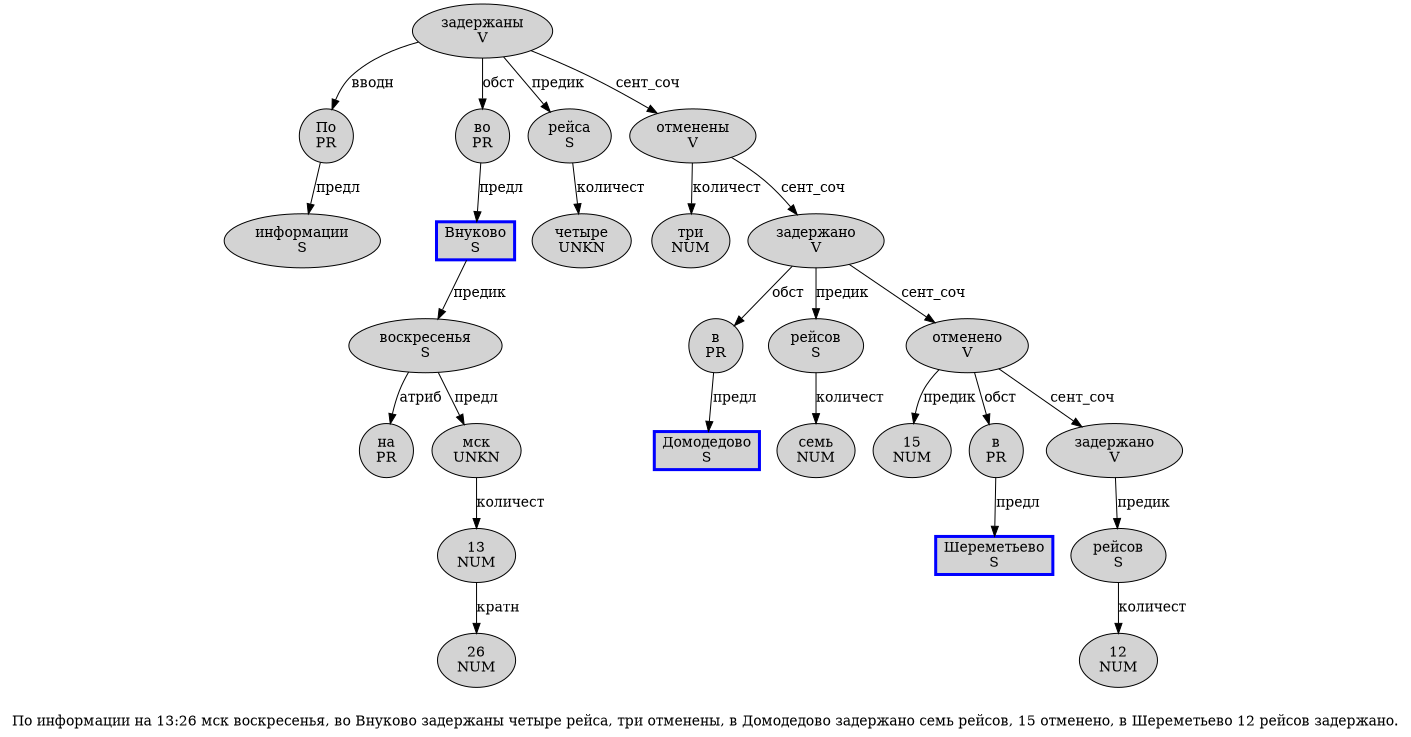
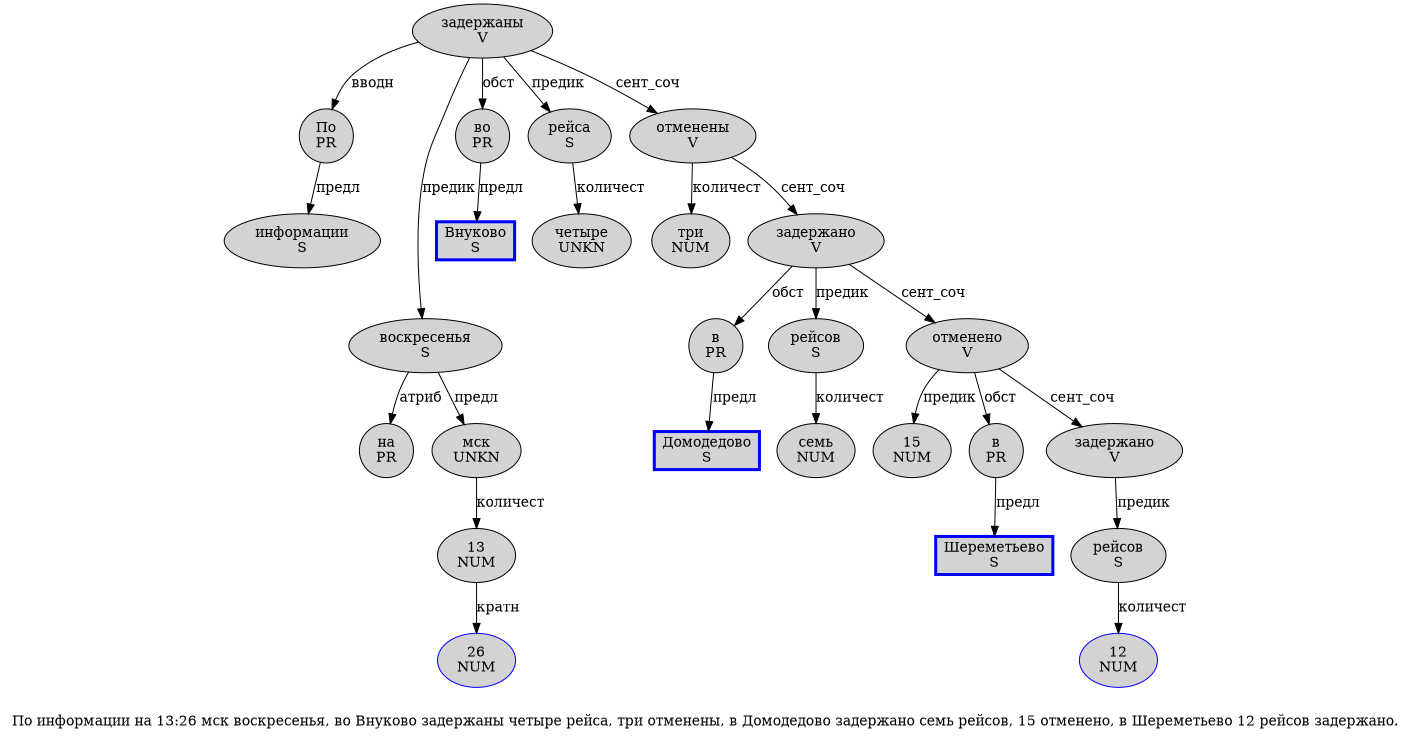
edge "Внуково S" -> "воскресенья S": now "задержаны V" -> "воскресенья S"
node "26 NUM": color black -> blue
node "12 NUM": color black -> blue
